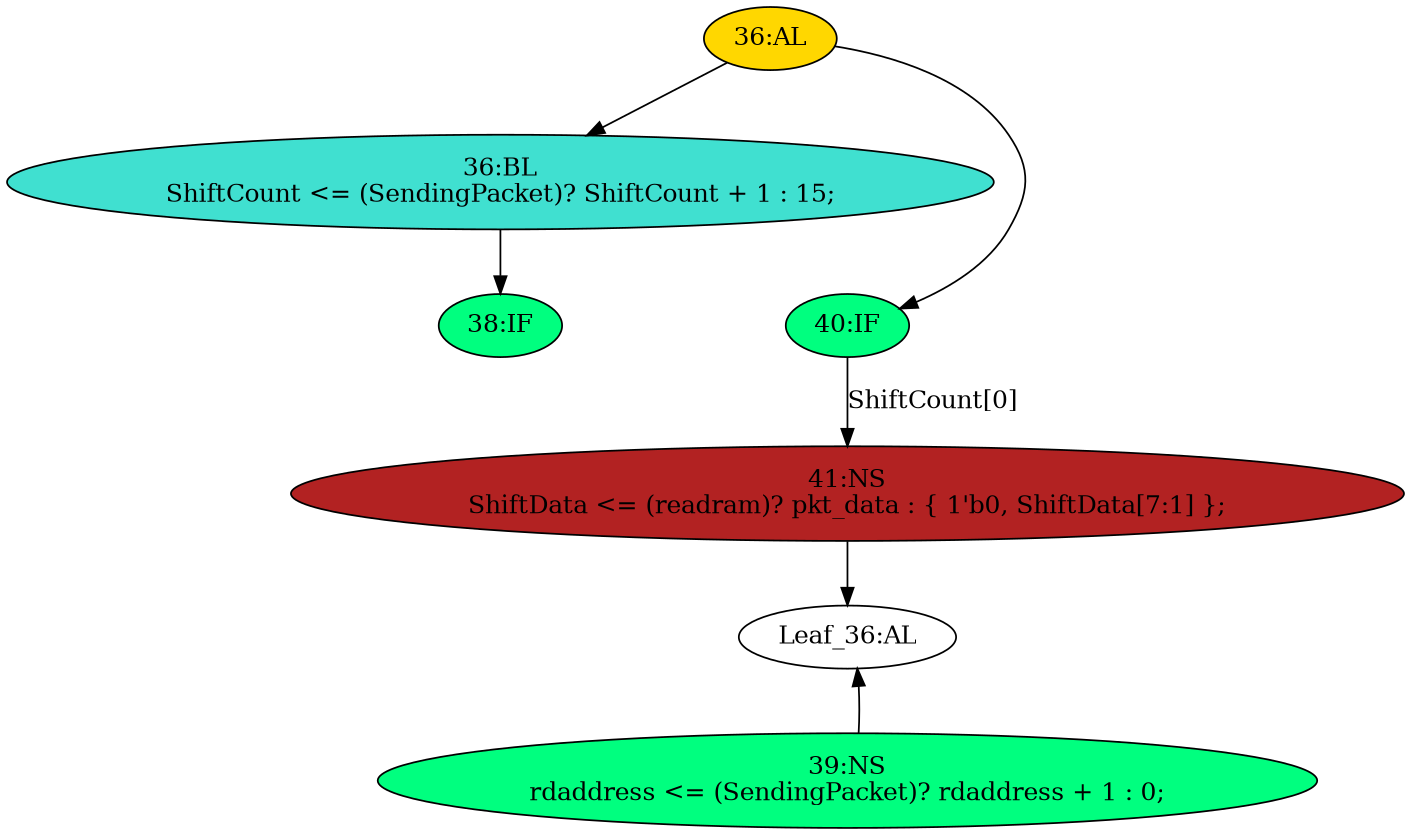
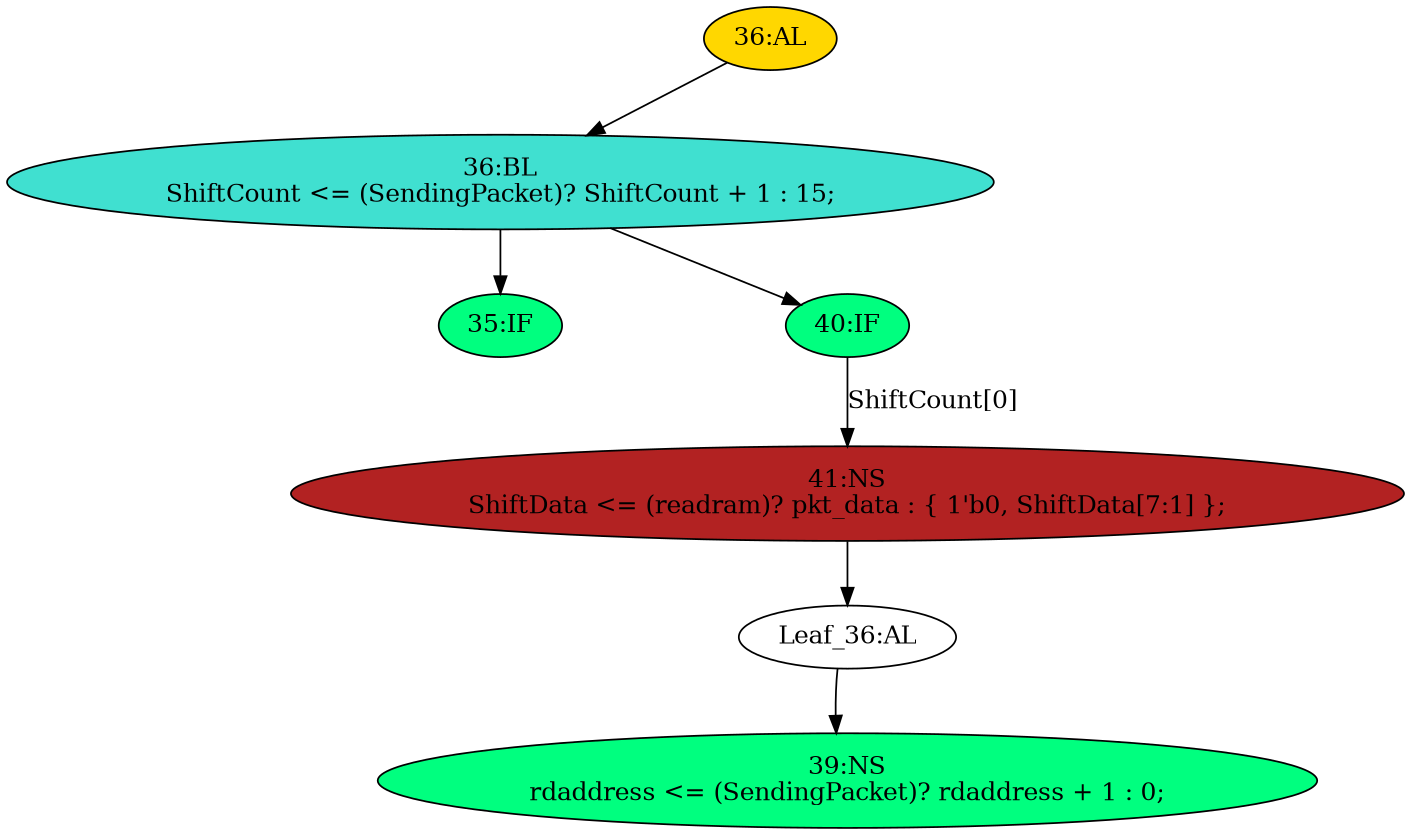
edge "36:AL" -> "40:IF": now "36:BL ShiftCount <= (SendingPacket)? ShiftCount + 1 : 15;" -> "40:IF"
node "38:IF": label "38:IF" -> "35:IF"
edge "39:NS rdaddress <= (SendingPacket)? rdaddress + 1 : 0;" -> "Leaf_36:AL": reversed
